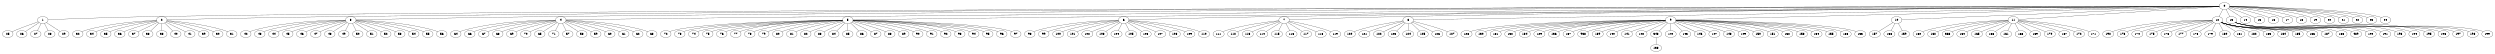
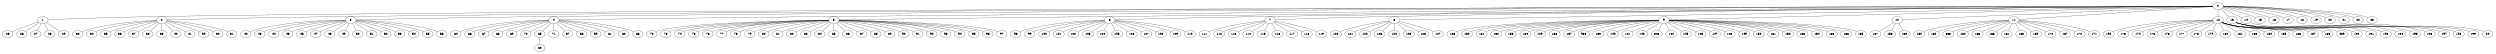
edge "0" -- "24": now "14" -- "24"
edge "4" -- "60": now "65" -- "60"
node "182": removed
edge "343" -- "133": now "9" -- "133"
